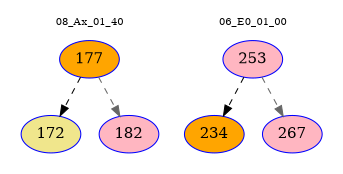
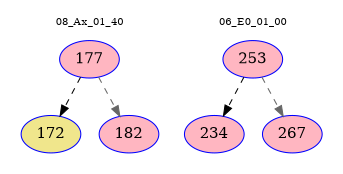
node "177": fillcolor orange -> lightpink
node "234": fillcolor orange -> lightpink
